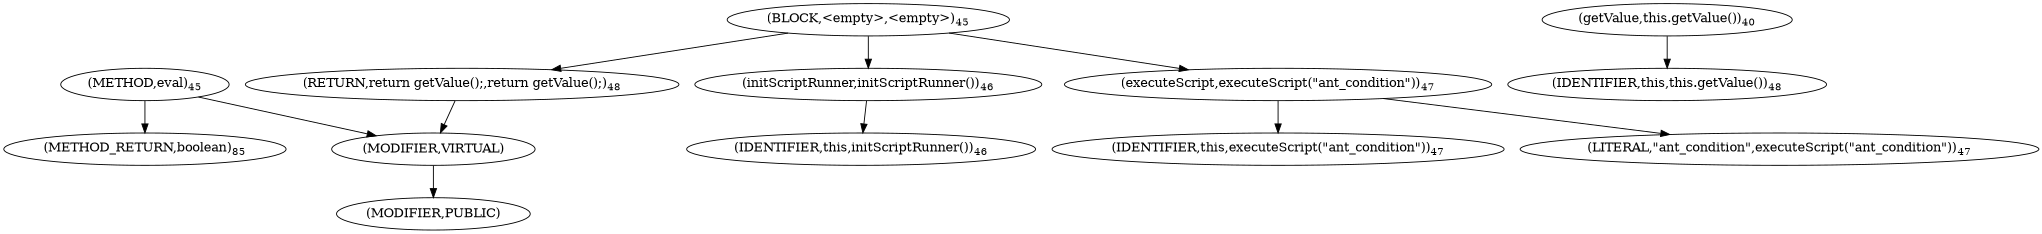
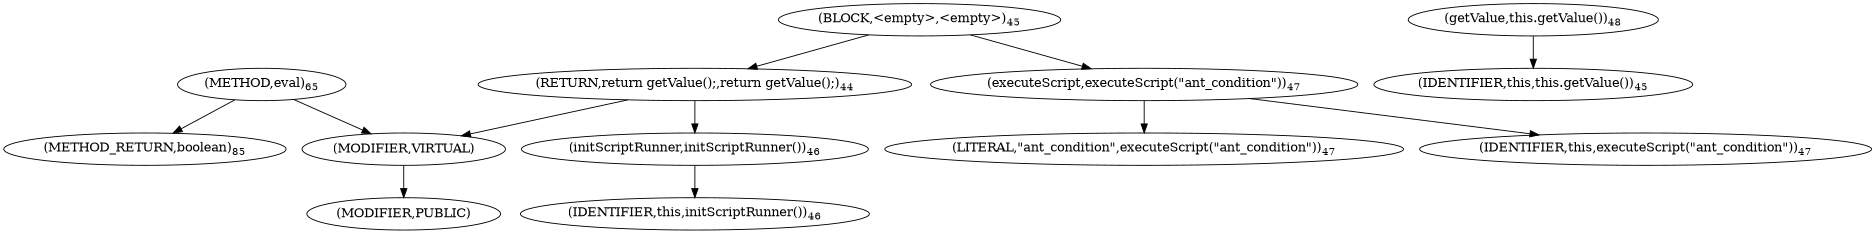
node "(getValue,this.getValue())": text "40" -> "48"
edge "(BLOCK,<empty>,<empty>)" -> "(initScriptRunner,initScriptRunner())": now "(RETURN,return getValue();,return getValue();)" -> "(initScriptRunner,initScriptRunner())"
node "(METHOD,eval)": text "45" -> "65"
node "(RETURN,return getValue();,return getValue();)": text "48" -> "44"
node "(IDENTIFIER,this,this.getValue())": text "48" -> "45"
